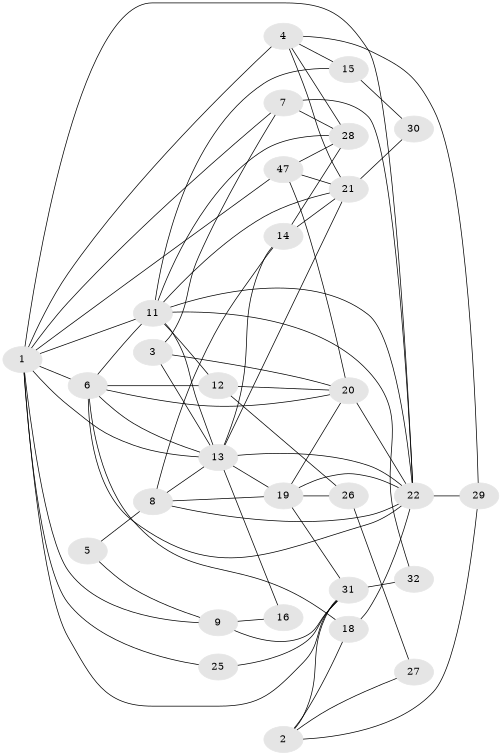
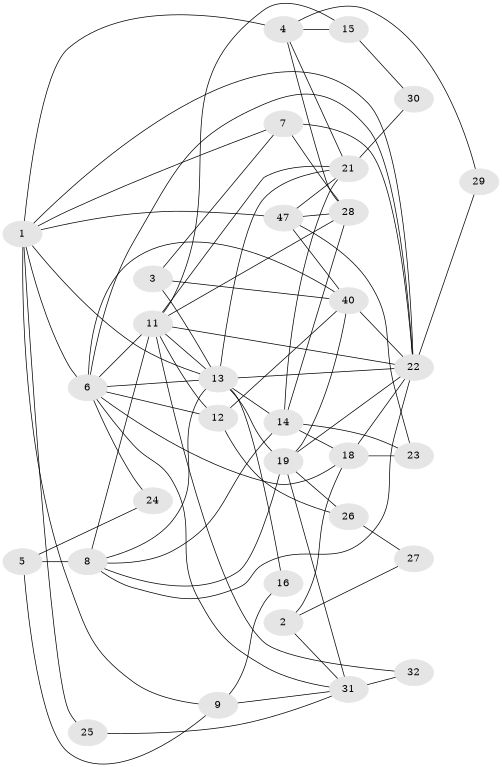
edge "11" -- "1": now "11" -- "8"
node "20": label "20" -> "40"
edge "14" -- "18": added
node "23": added
node "24": added
edge "29" -- "2": removed
edge "1" -- "31": now "6" -- "31"
